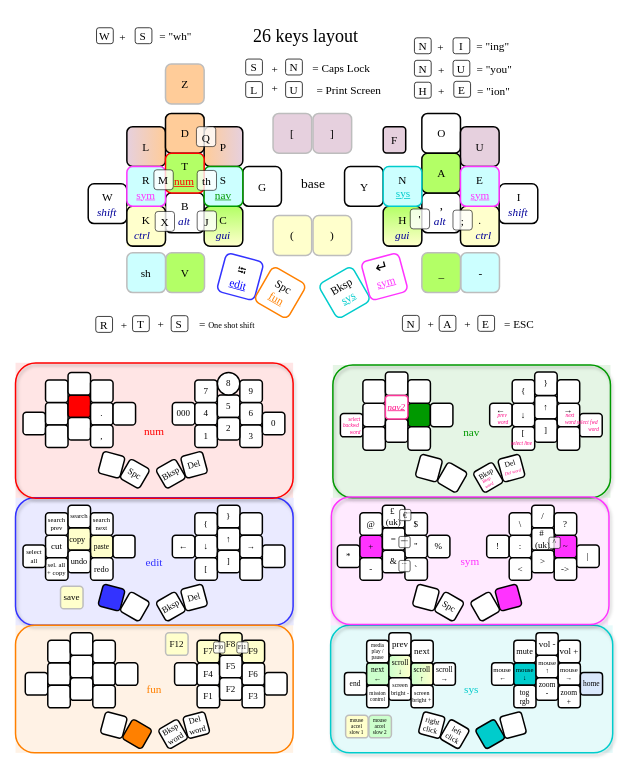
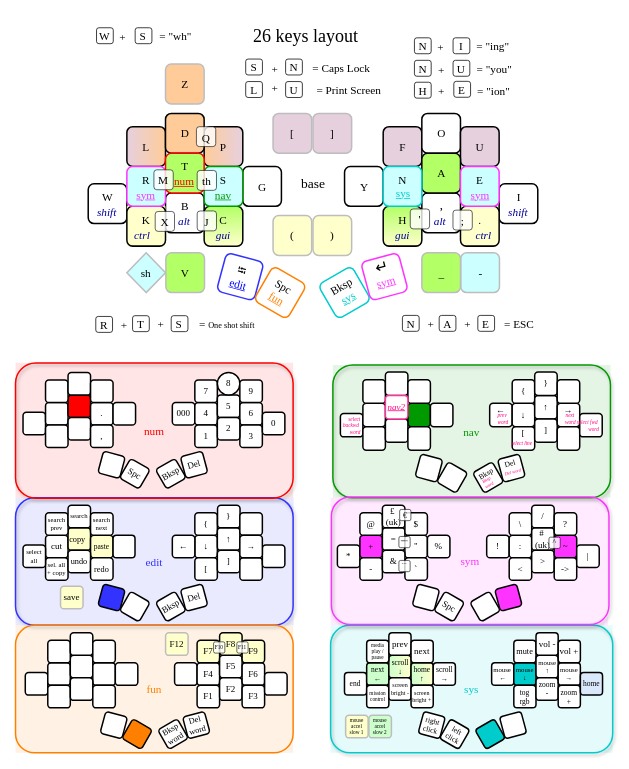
node "F": size 23x26 -> 39x40
node "sh": shape rounded rectangle -> diamond
node "scroll ↑": label "scroll ↑" -> "home ↑"
